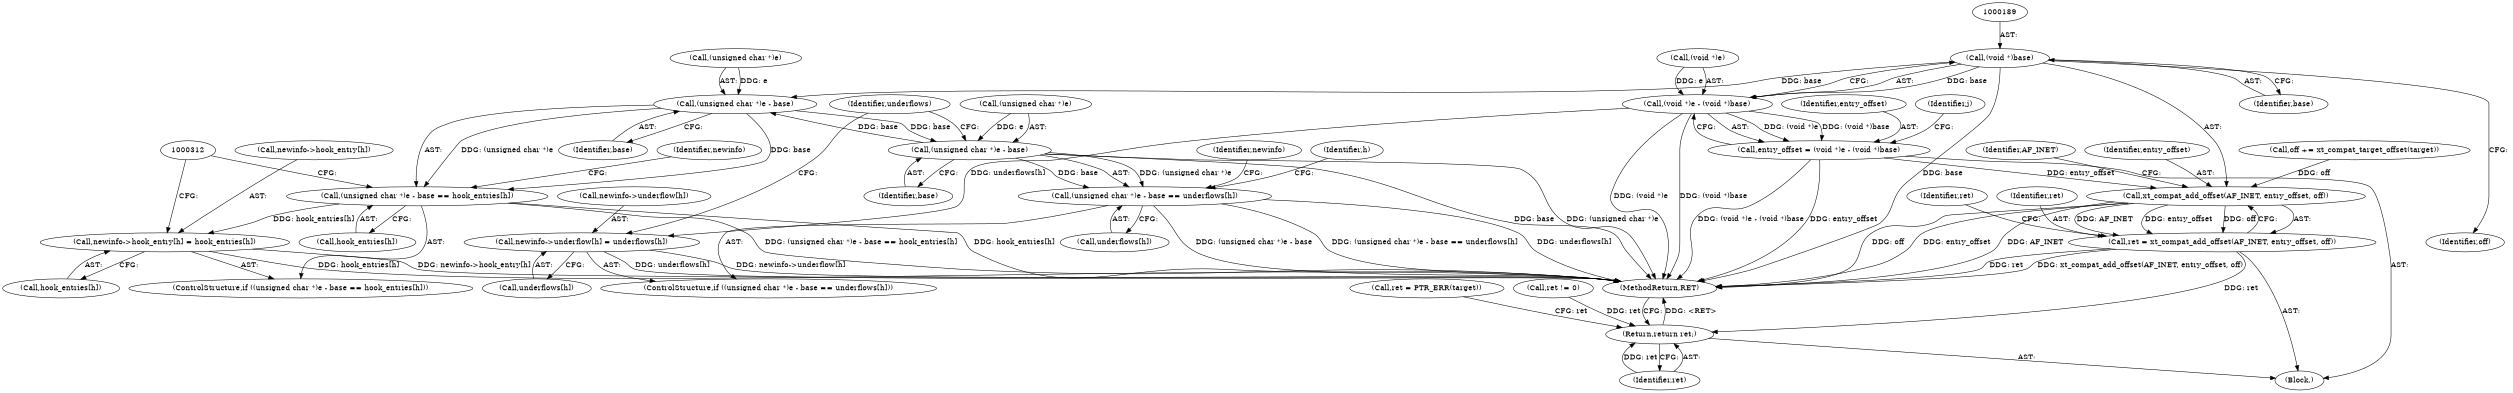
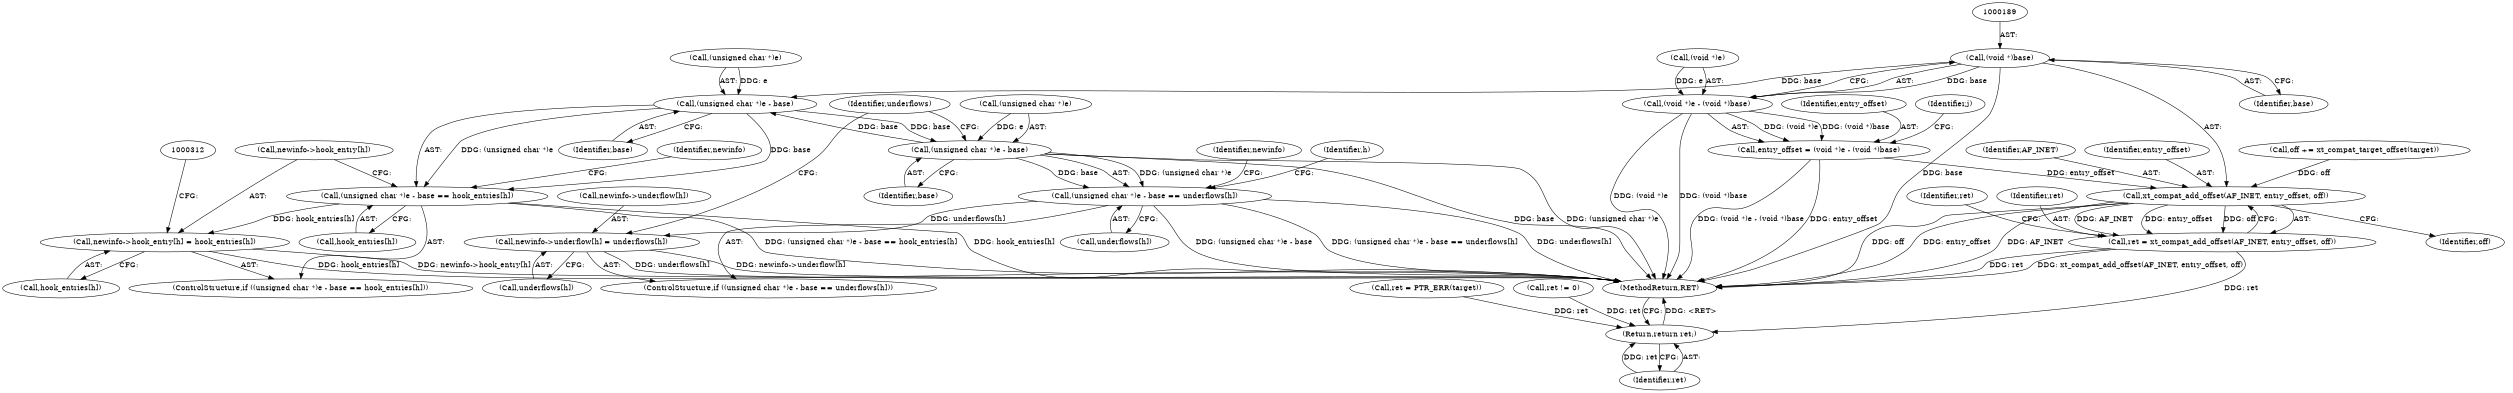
edge "(Call,(void *)base)" -> "(Identifier,off)": now "(Call,xt_compat_add_offset(AF_INET, entry_offset, off))" -> "(Identifier,off)"
edge "(Call,entry_offset = (void *)e - (void *)base)" -> "(Call,(void *)e - (void *)base)": removed, label "CFG:"
edge "(Call,(void *)e - (void *)base)" -> "(Call,newinfo->underflow[h] = underflows[h])": now "(Call,(unsigned char *)e - base == underflows[h])" -> "(Call,newinfo->underflow[h] = underflows[h])"
edge "1000312" -> "(Call,(unsigned char *)e - base == hook_entries[h])": now "(Call,newinfo->hook_entry[h])" -> "(Call,(unsigned char *)e - base == hook_entries[h])"
edge "(Identifier,AF_INET)" -> "(Call,xt_compat_add_offset(AF_INET, entry_offset, off))": label "CFG: " -> "AST: "
edge "(Call,ret = PTR_ERR(target))" -> "(Return,return ret;)": label "CFG: ret" -> "DDG: ret"
node "(Block,)": removed
